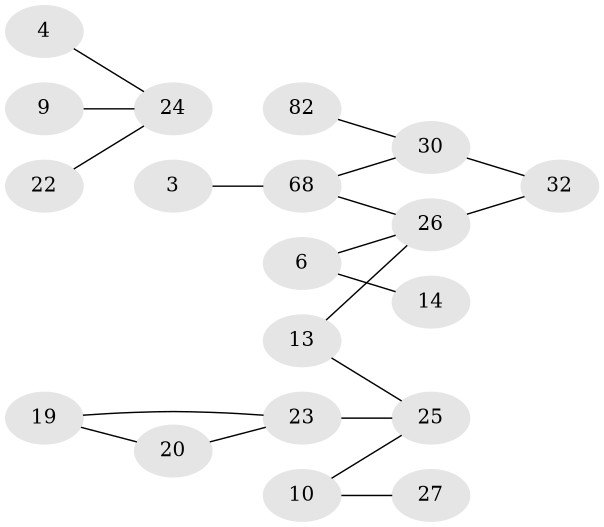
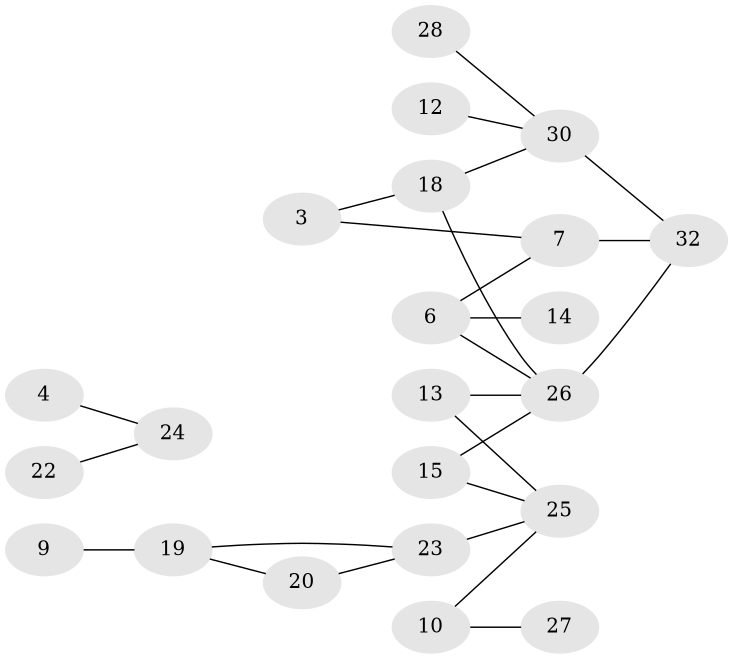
node "28": added
edge "9" -- "24": now "9" -- "19"
node "82": label "82" -> "12"
node "68": label "68" -> "18"
node "7": added
node "15": added
